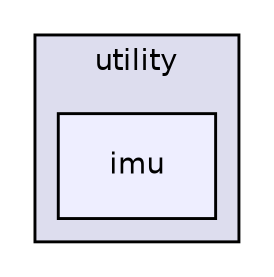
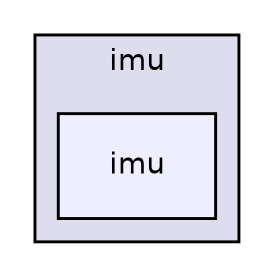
cluster "utility": label "utility" -> "imu"
